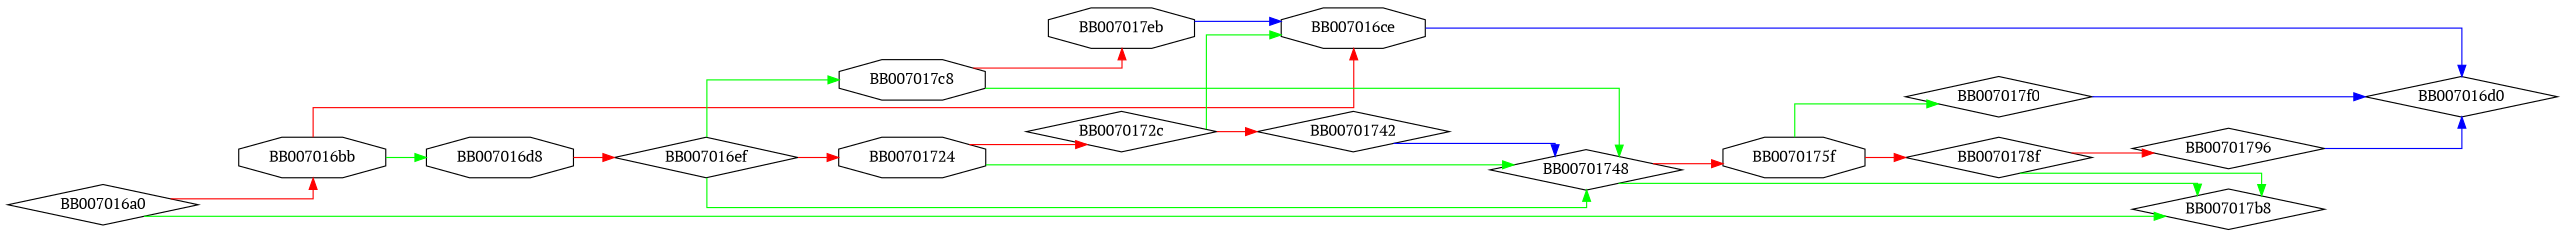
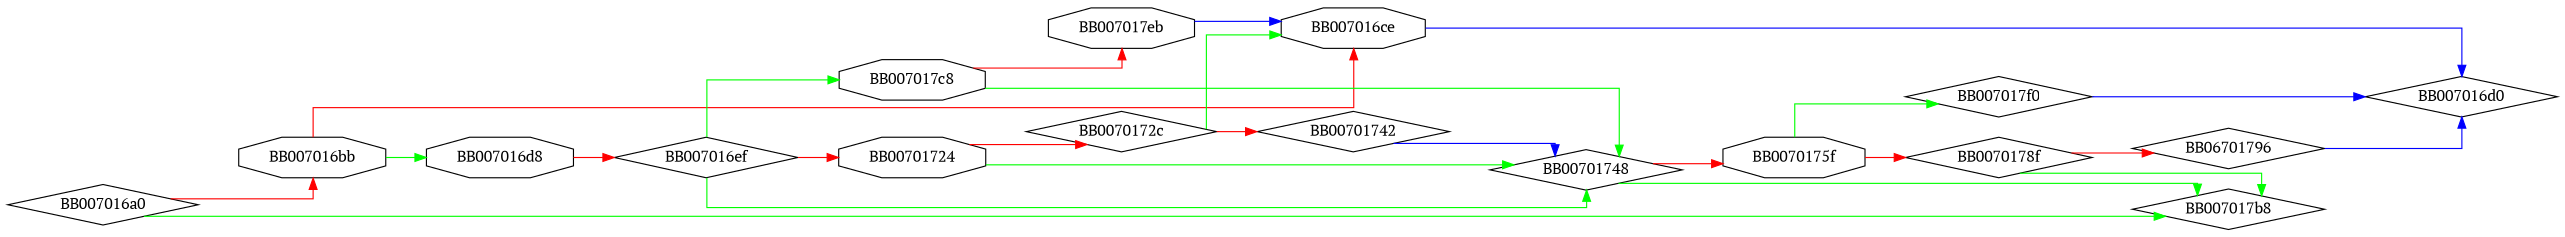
node "BB00701796": label "BB00701796" -> "BB06701796"
